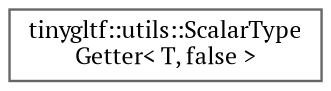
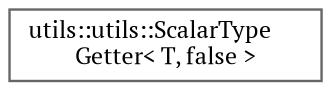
node "tinygltf::utils::ScalarType Getter< T, false >": label "tinygltf::utils::ScalarType Getter< T, false >" -> "utils::utils::ScalarType Getter< T, false >"
